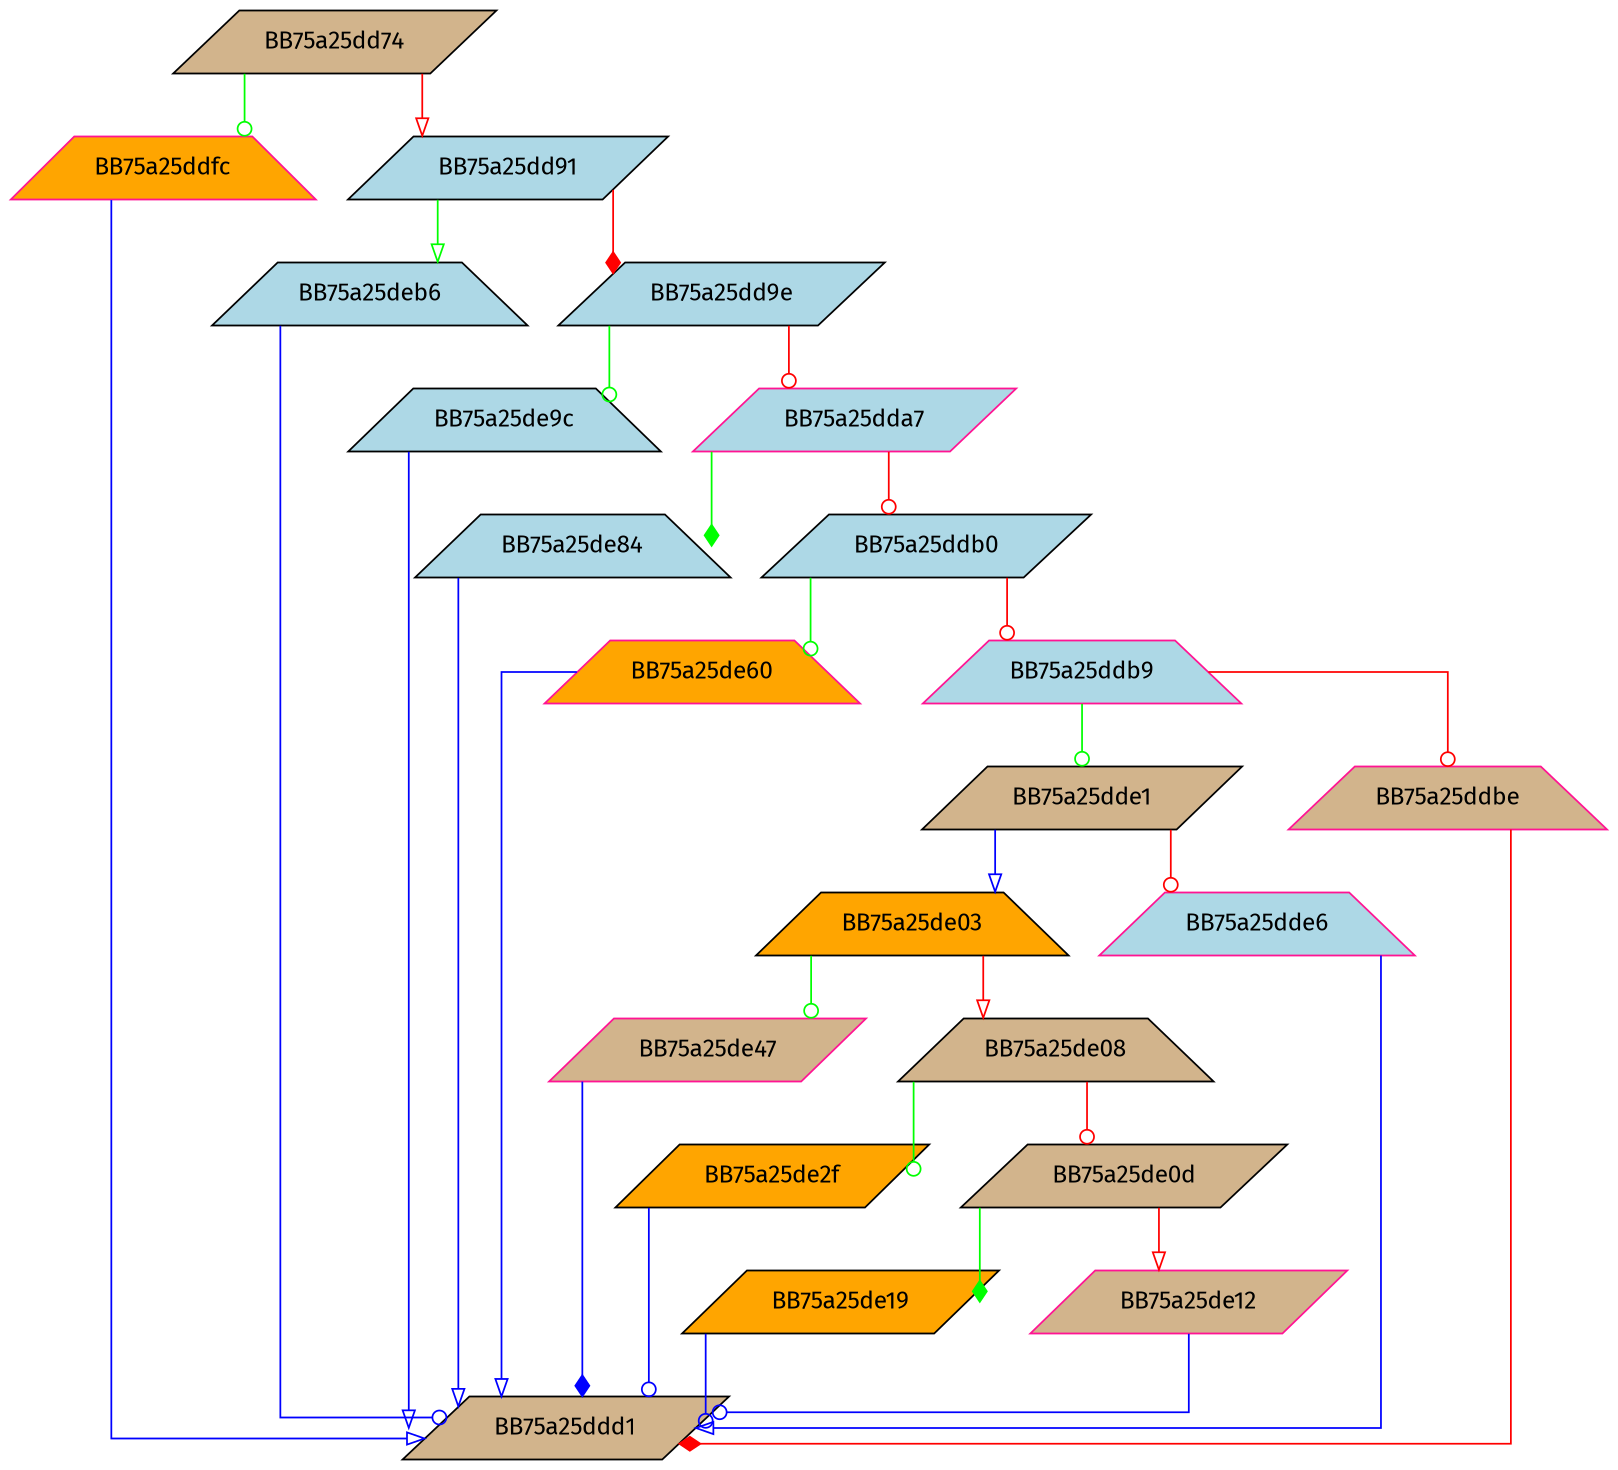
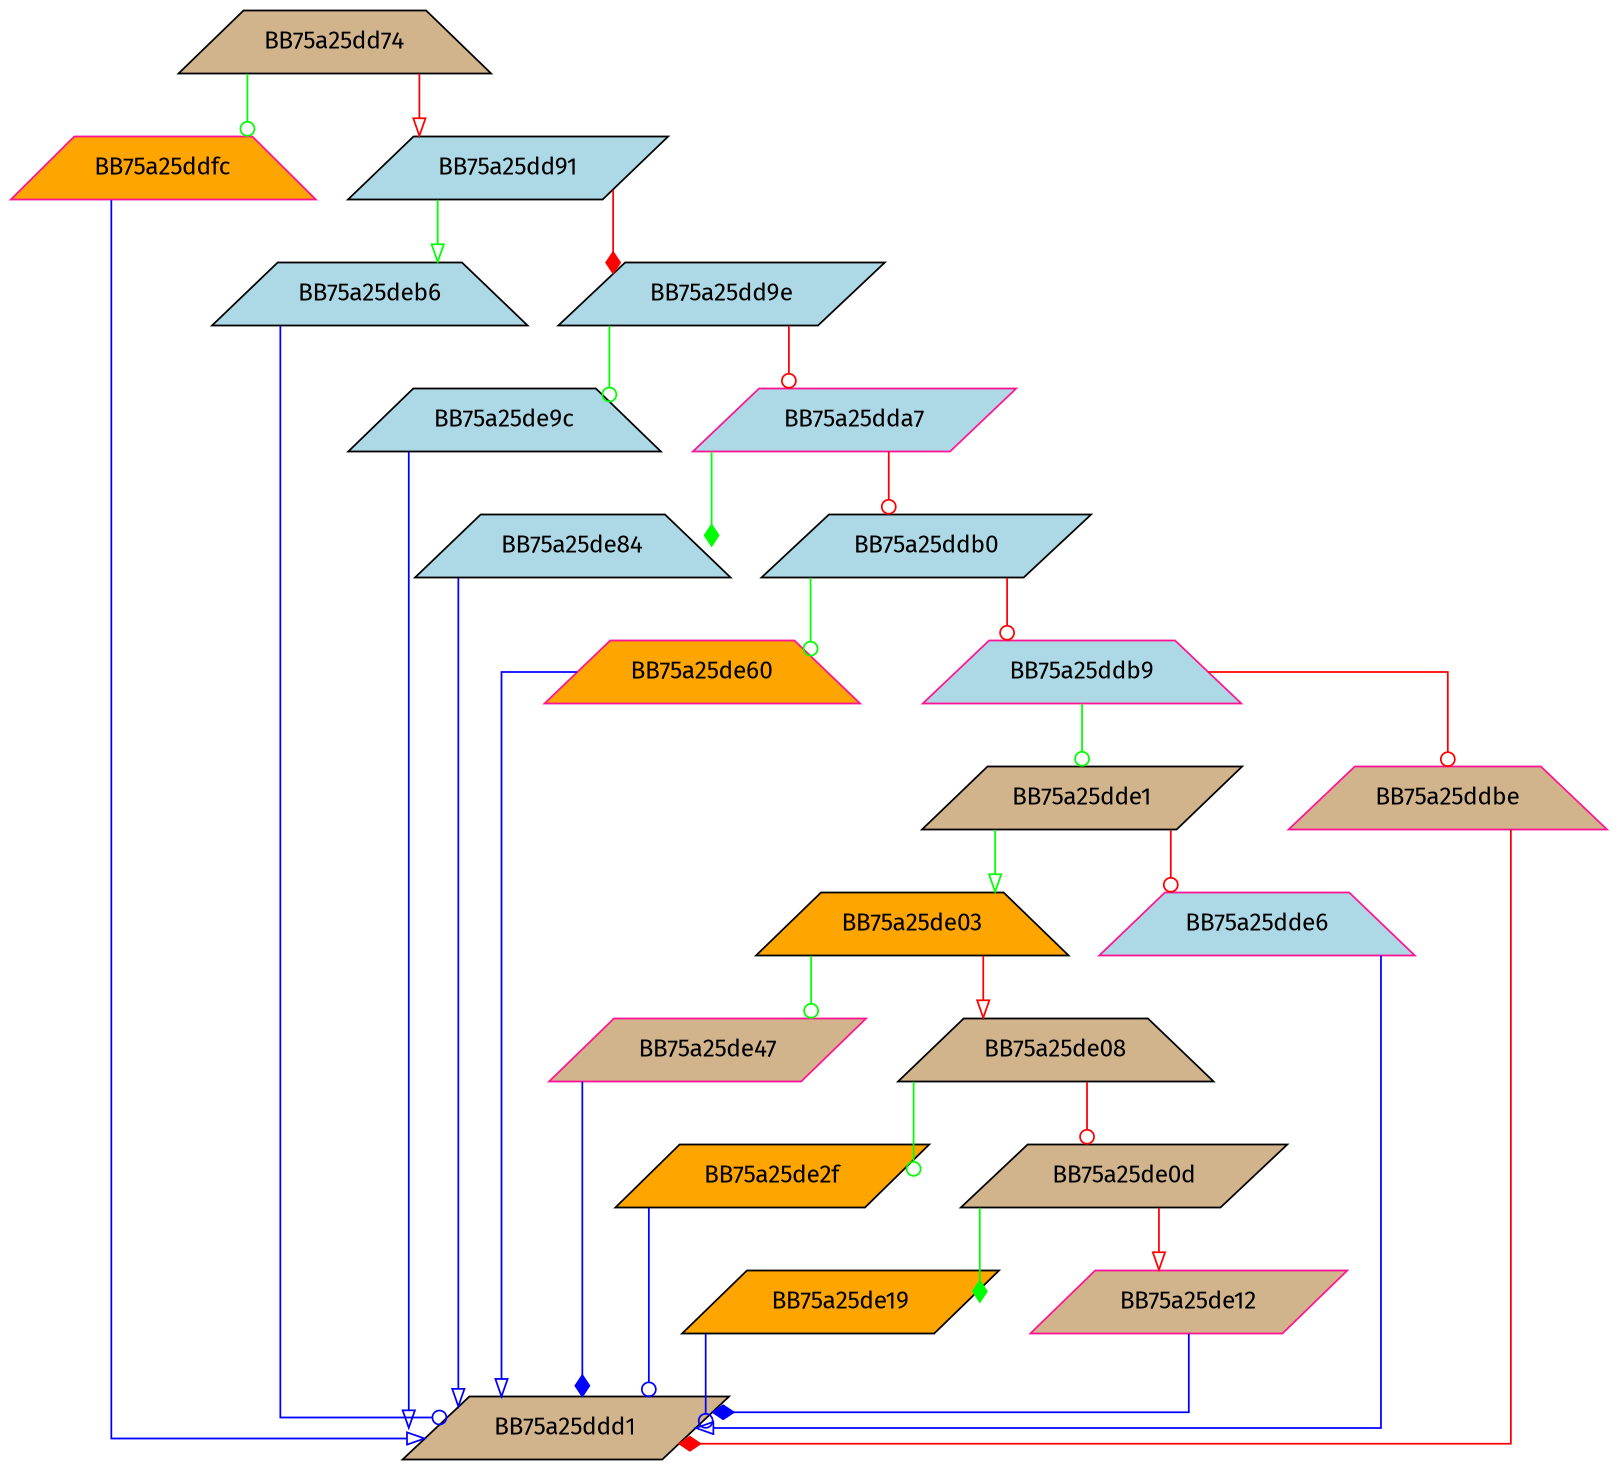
node "BB75a25dd74": shape parallelogram -> trapezium
edge "BB75a25dde1" -> "BB75a25de03": color blue -> green
edge "BB75a25de12" -> "BB75a25ddd1": arrowhead odot -> diamond
